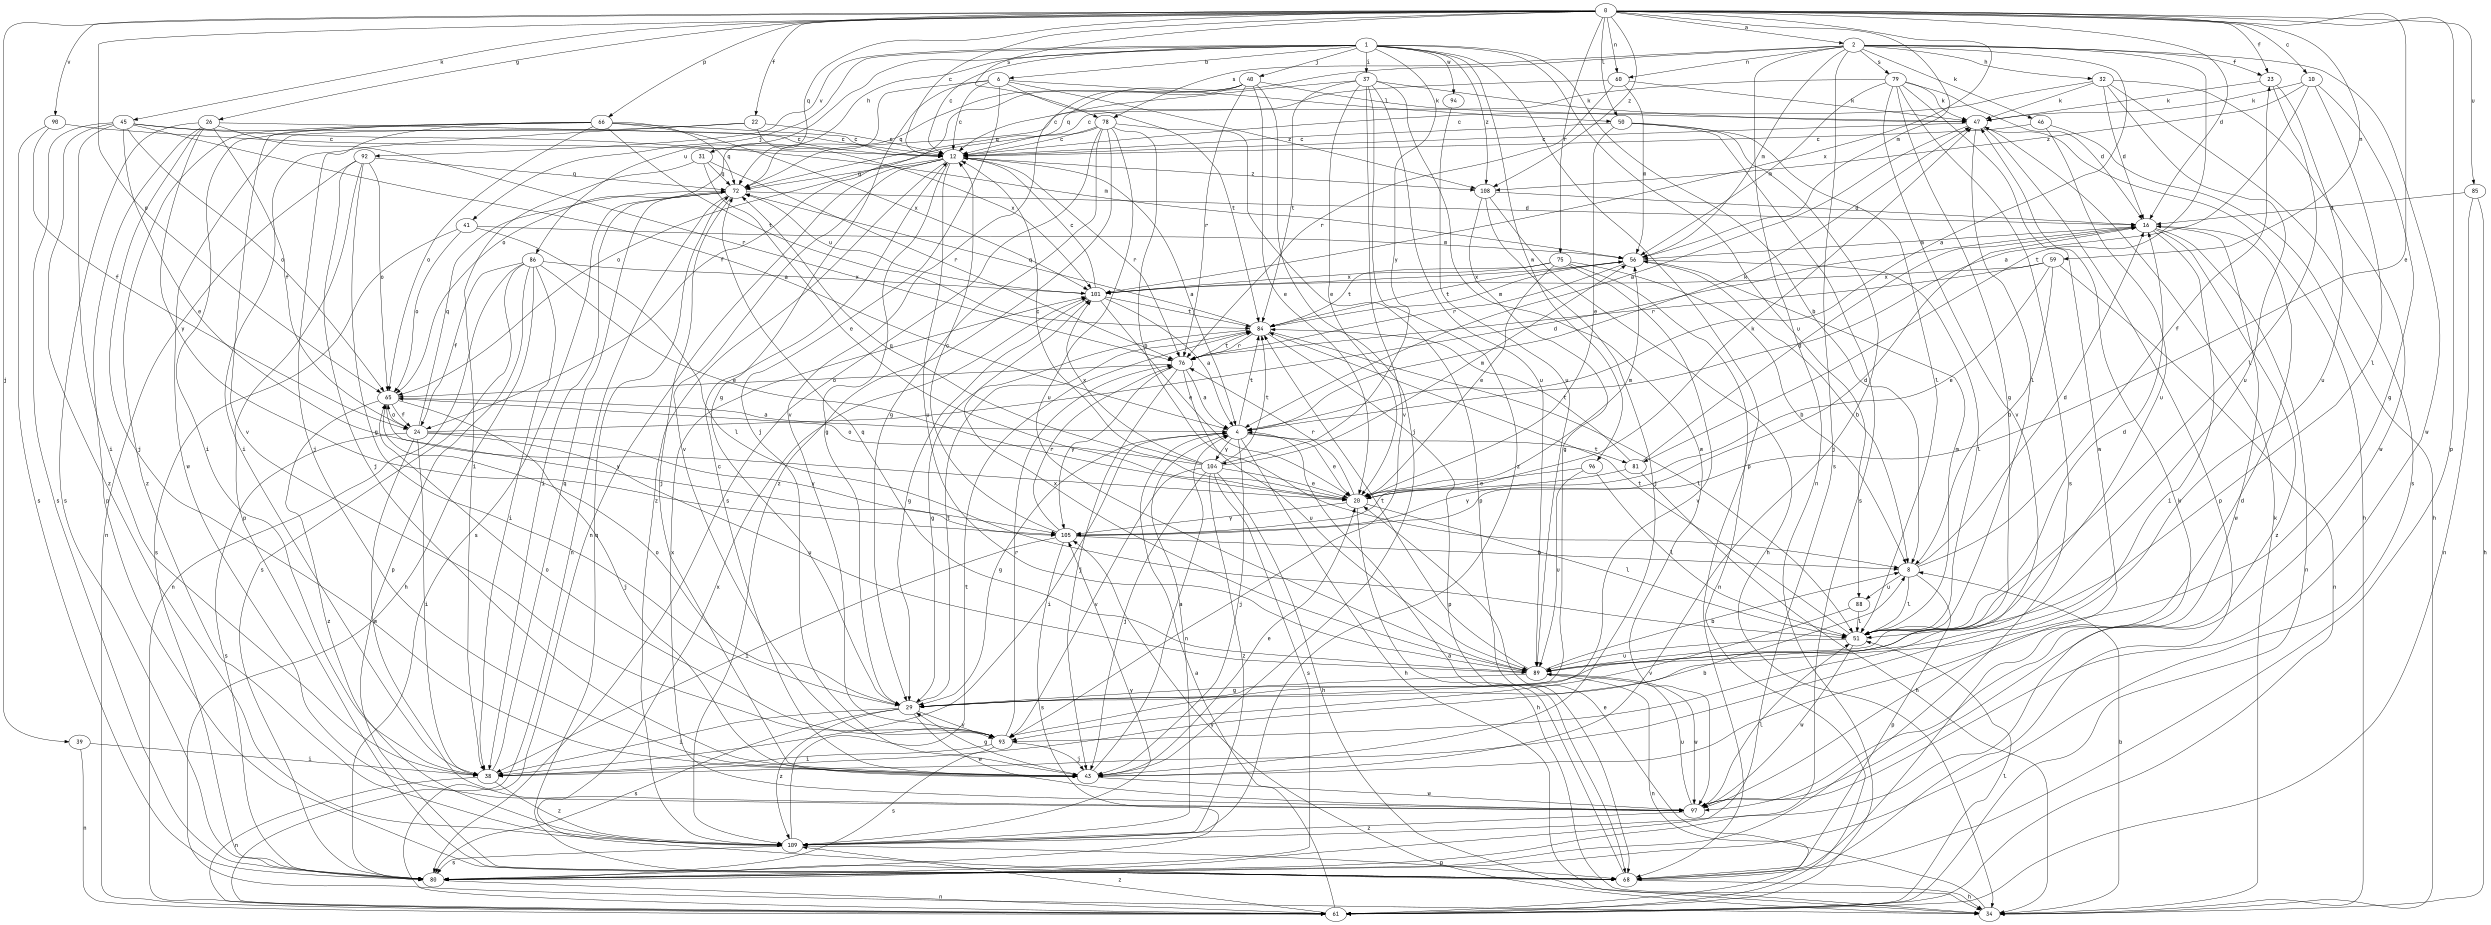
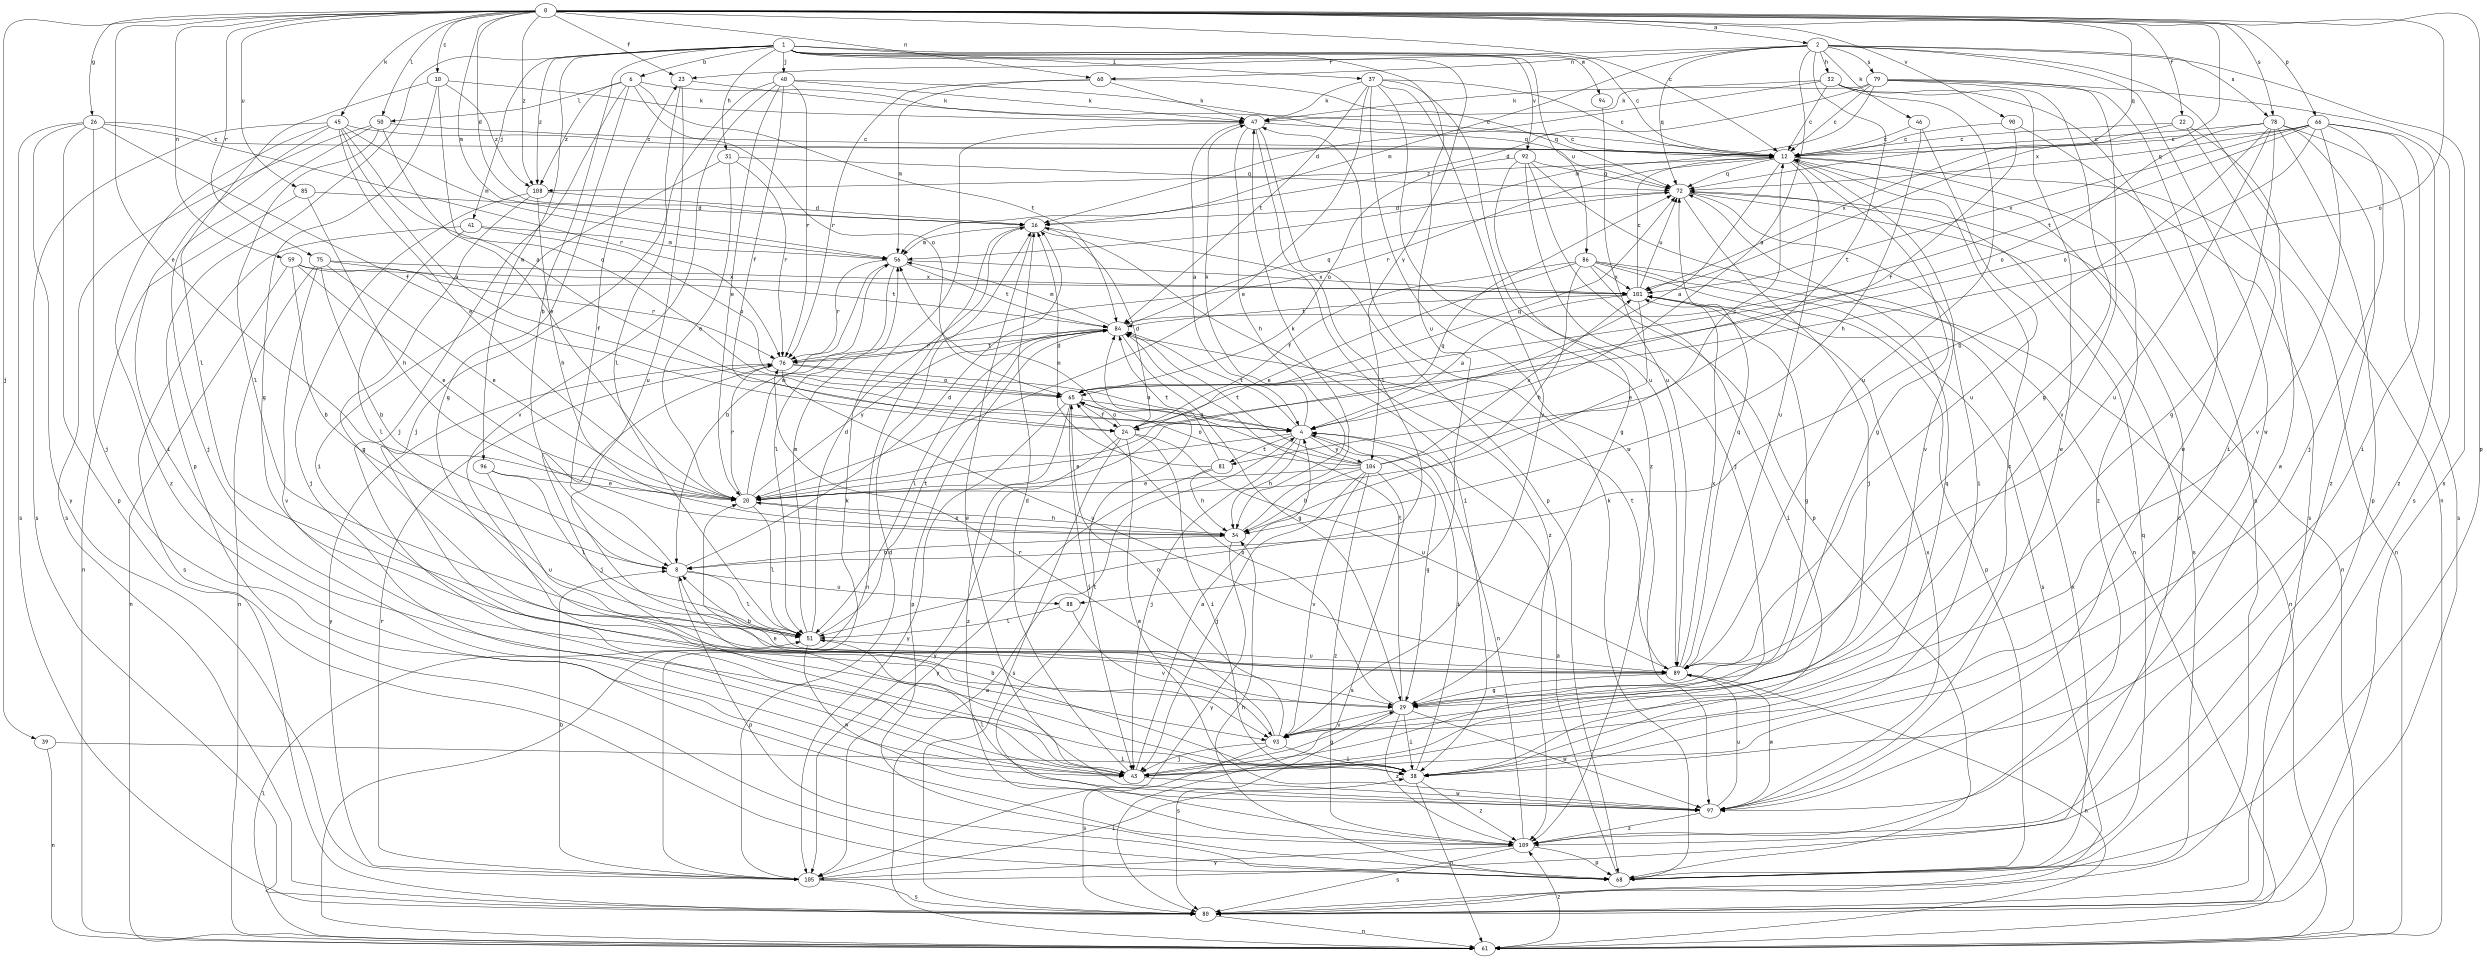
edge "20" -> "105": now "20" -> "84"
edge "4" -> "38": reversed
